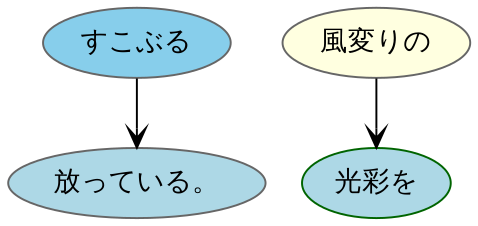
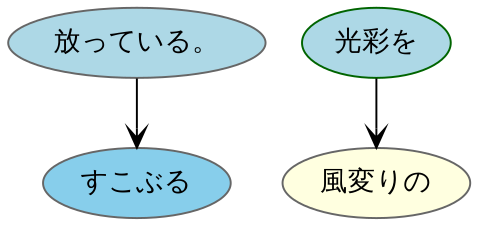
edge "すこぶる" -> "放っている。": reversed
edge "風変りの" -> "光彩を": reversed
